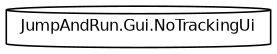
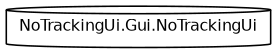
node "JumpAndRun.Gui.NoTrackingUi": label "JumpAndRun.Gui.NoTrackingUi" -> "NoTrackingUi.Gui.NoTrackingUi"
